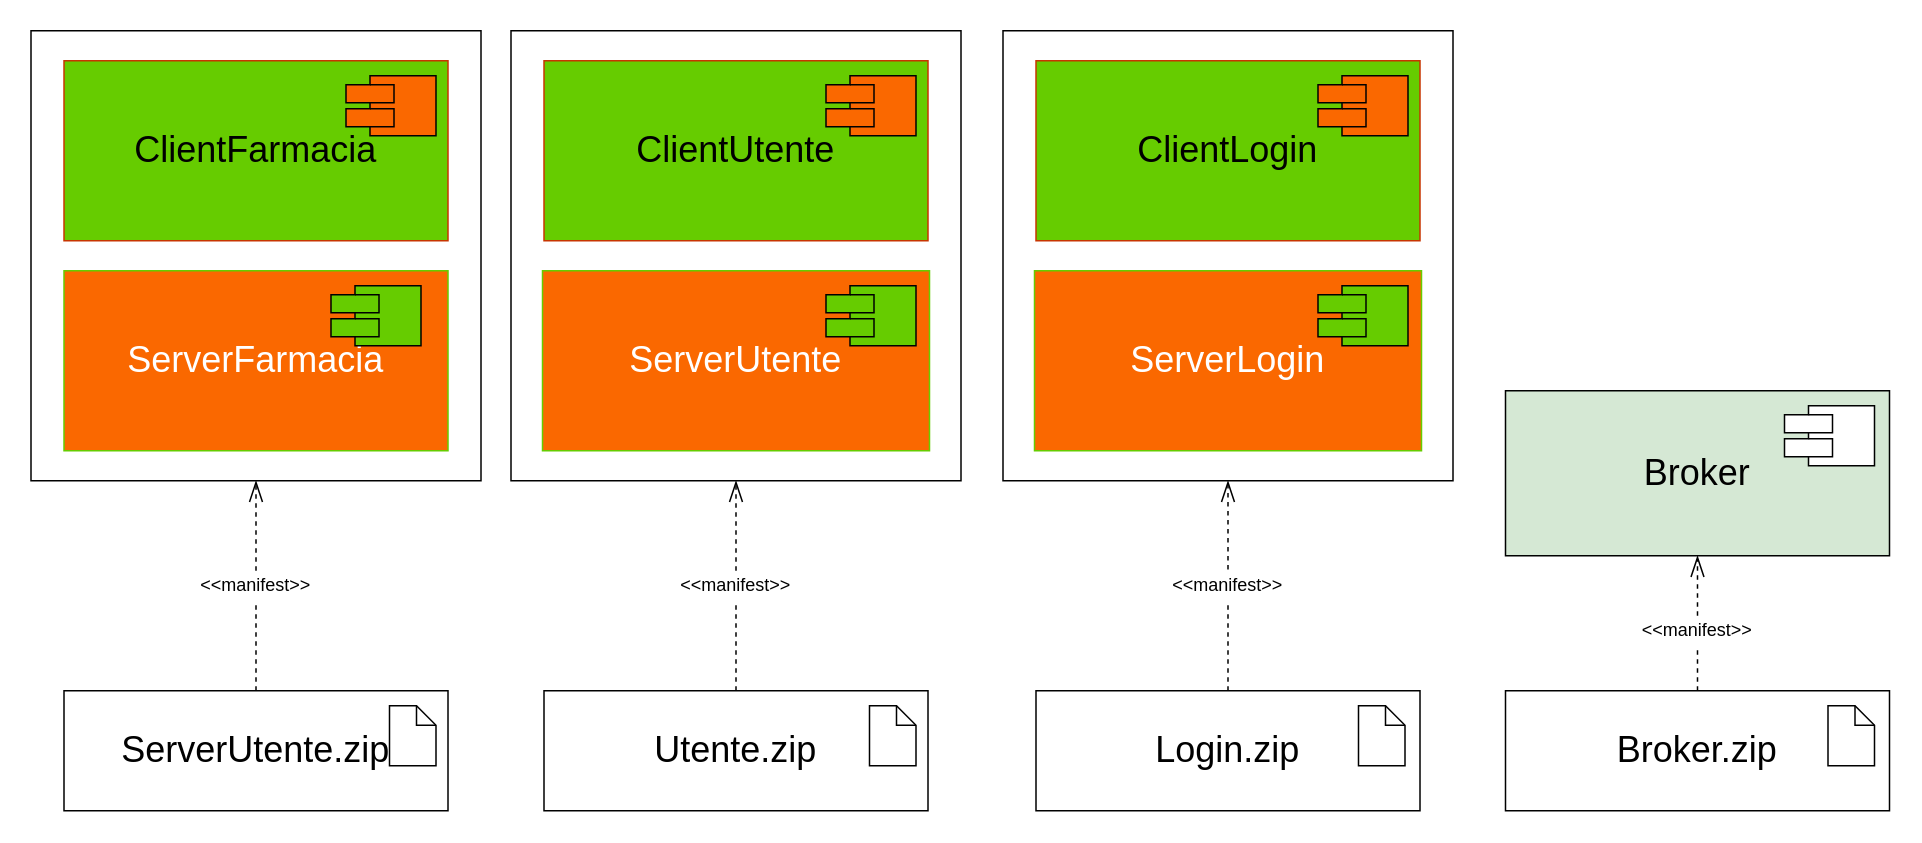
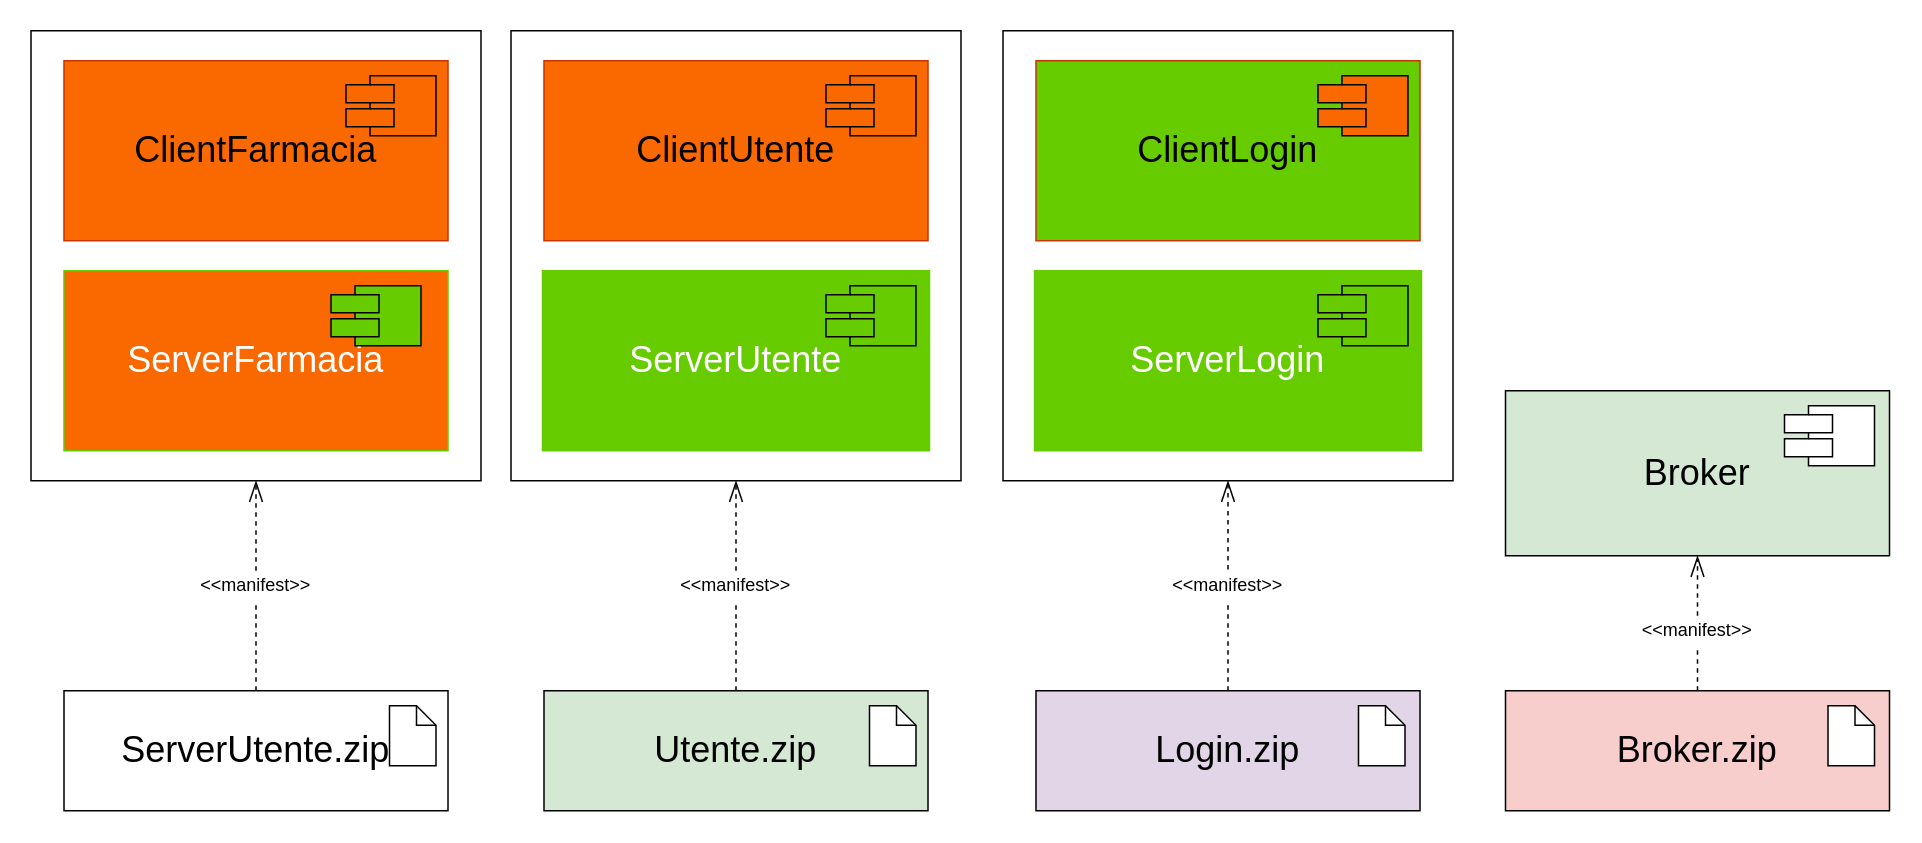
node "ClientFarmacia": fillcolor #66cc00 -> #fa6800
node "ClientUtente": fillcolor #66cc00 -> #fa6800
node "ServerUtente": fillcolor #fa6800 -> #66cc00
node "ServerLogin": fillcolor #fa6800 -> #66cc00
node "Utente.zip": fillcolor #ffffff -> #d5e8d4
node "Login.zip": fillcolor #ffffff -> #e1d5e7
node "Broker.zip": fillcolor #ffffff -> #f8cecc
